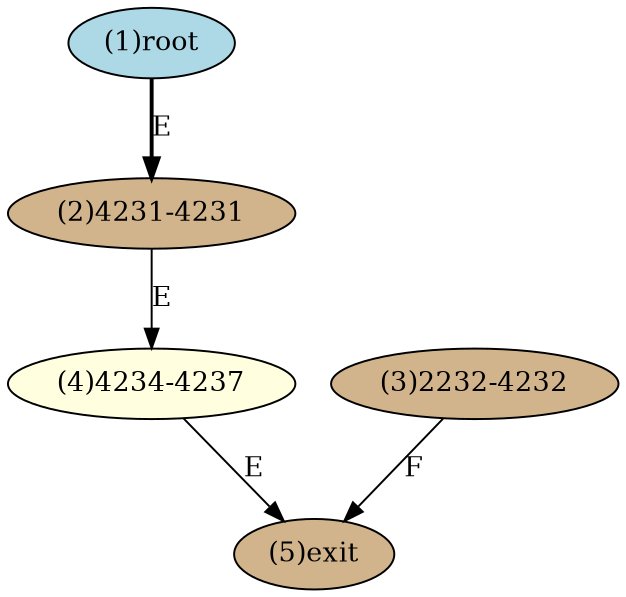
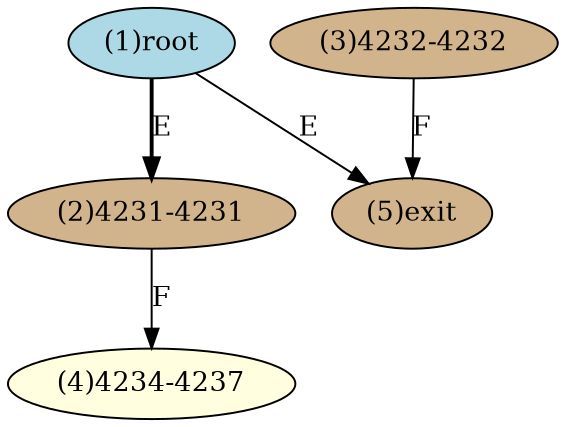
edge "(2)4231-4231" -> "(4)4234-4237": label "E" -> "F"
node "(3)2232-4232": label "(3)2232-4232" -> "(3)4232-4232"
edge "(4)4234-4237" -> "(5)exit": now "(1)root" -> "(5)exit"
